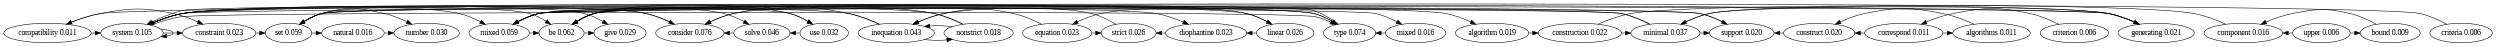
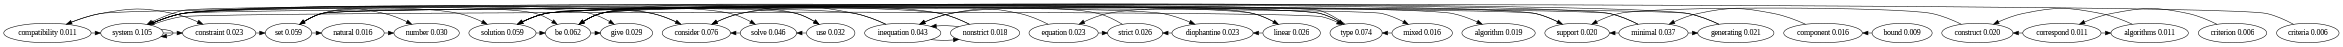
node "mixed 0.059": label "mixed 0.059" -> "solution 0.059"
node "construction 0.022": removed
node "upper 0.006": removed
